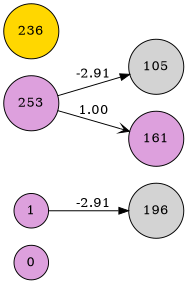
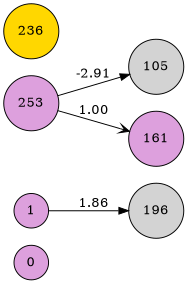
edge "1" -> "196": label "-2.91" -> "1.86"
